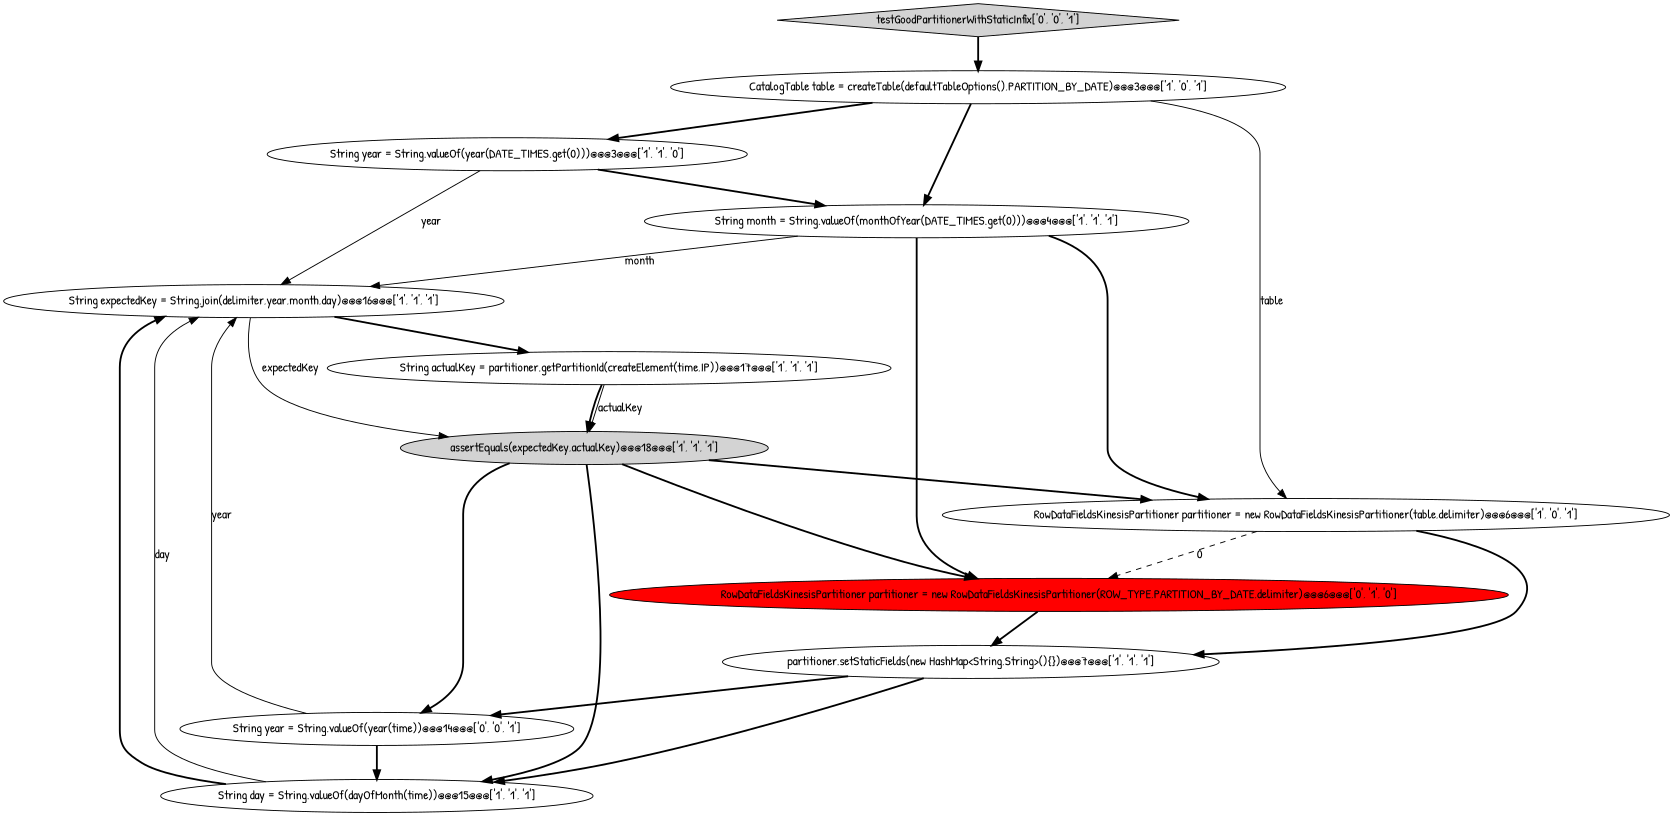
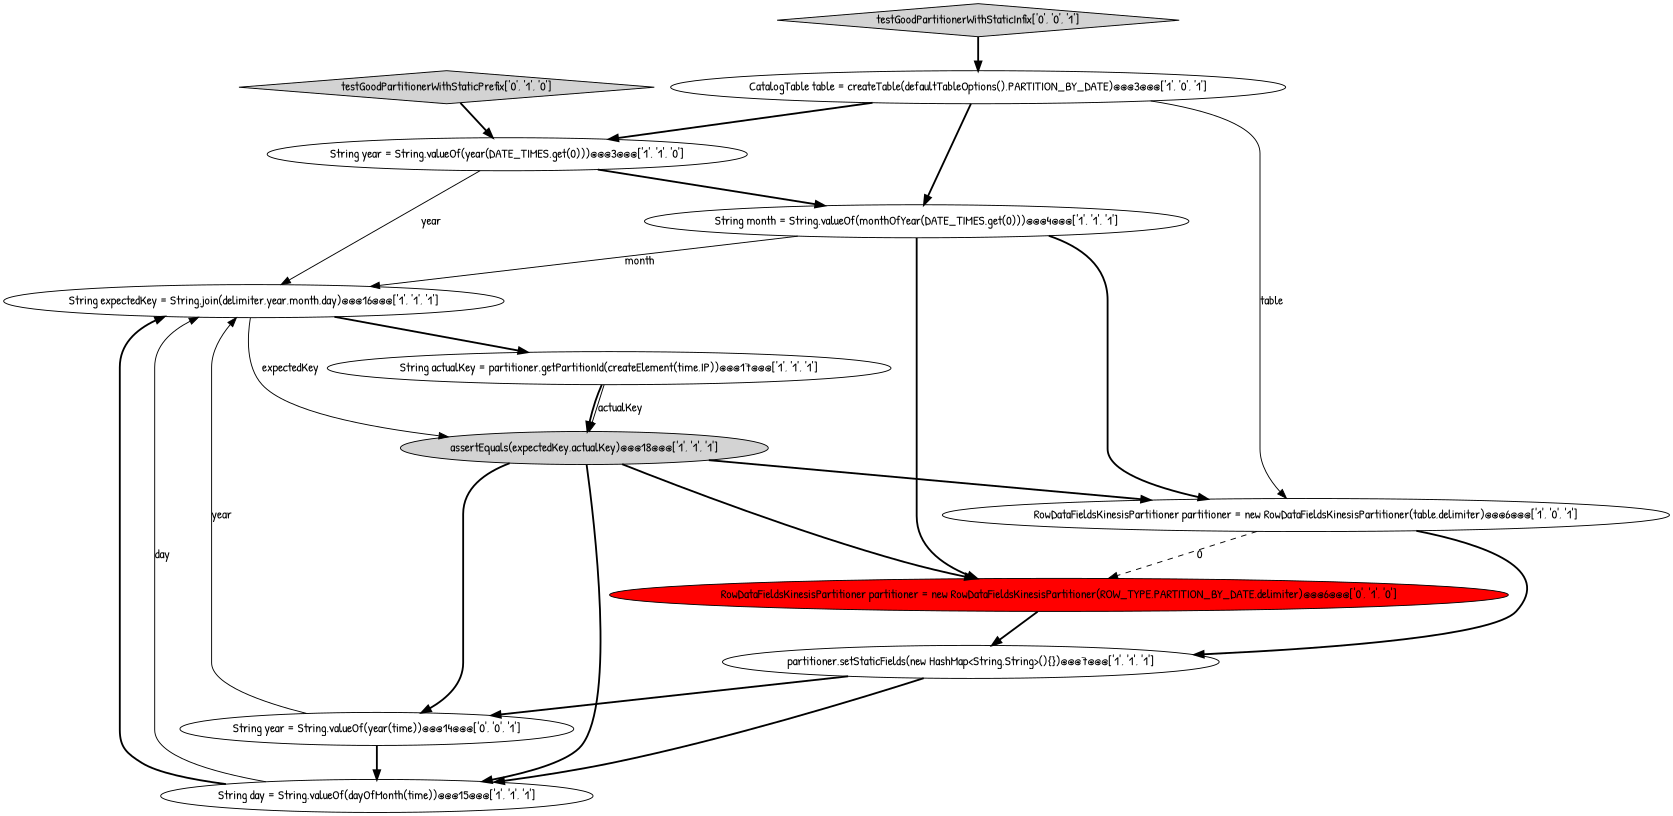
node "testGoodPartitionerWithStaticPrefix['0', '1', '0']": added
